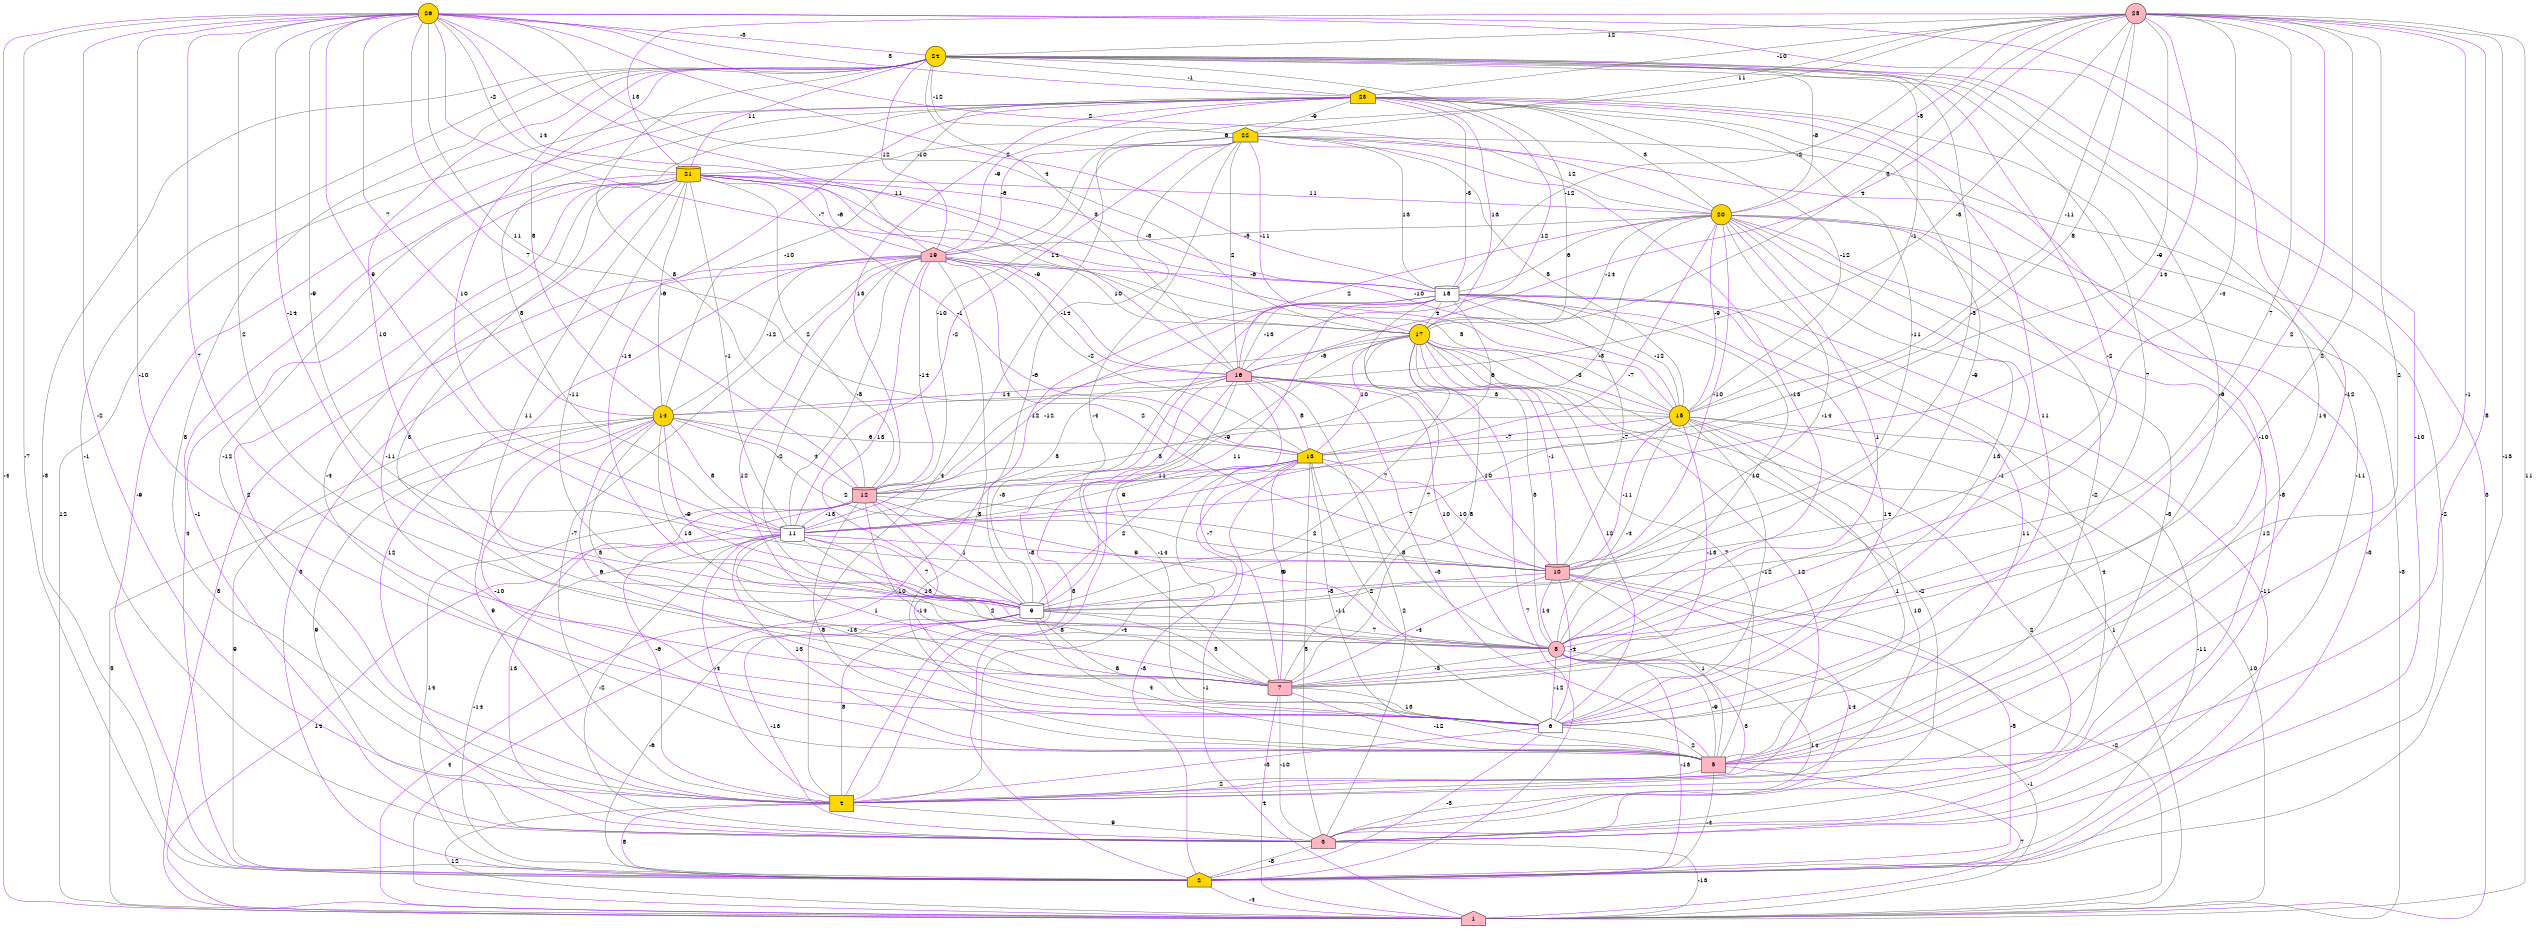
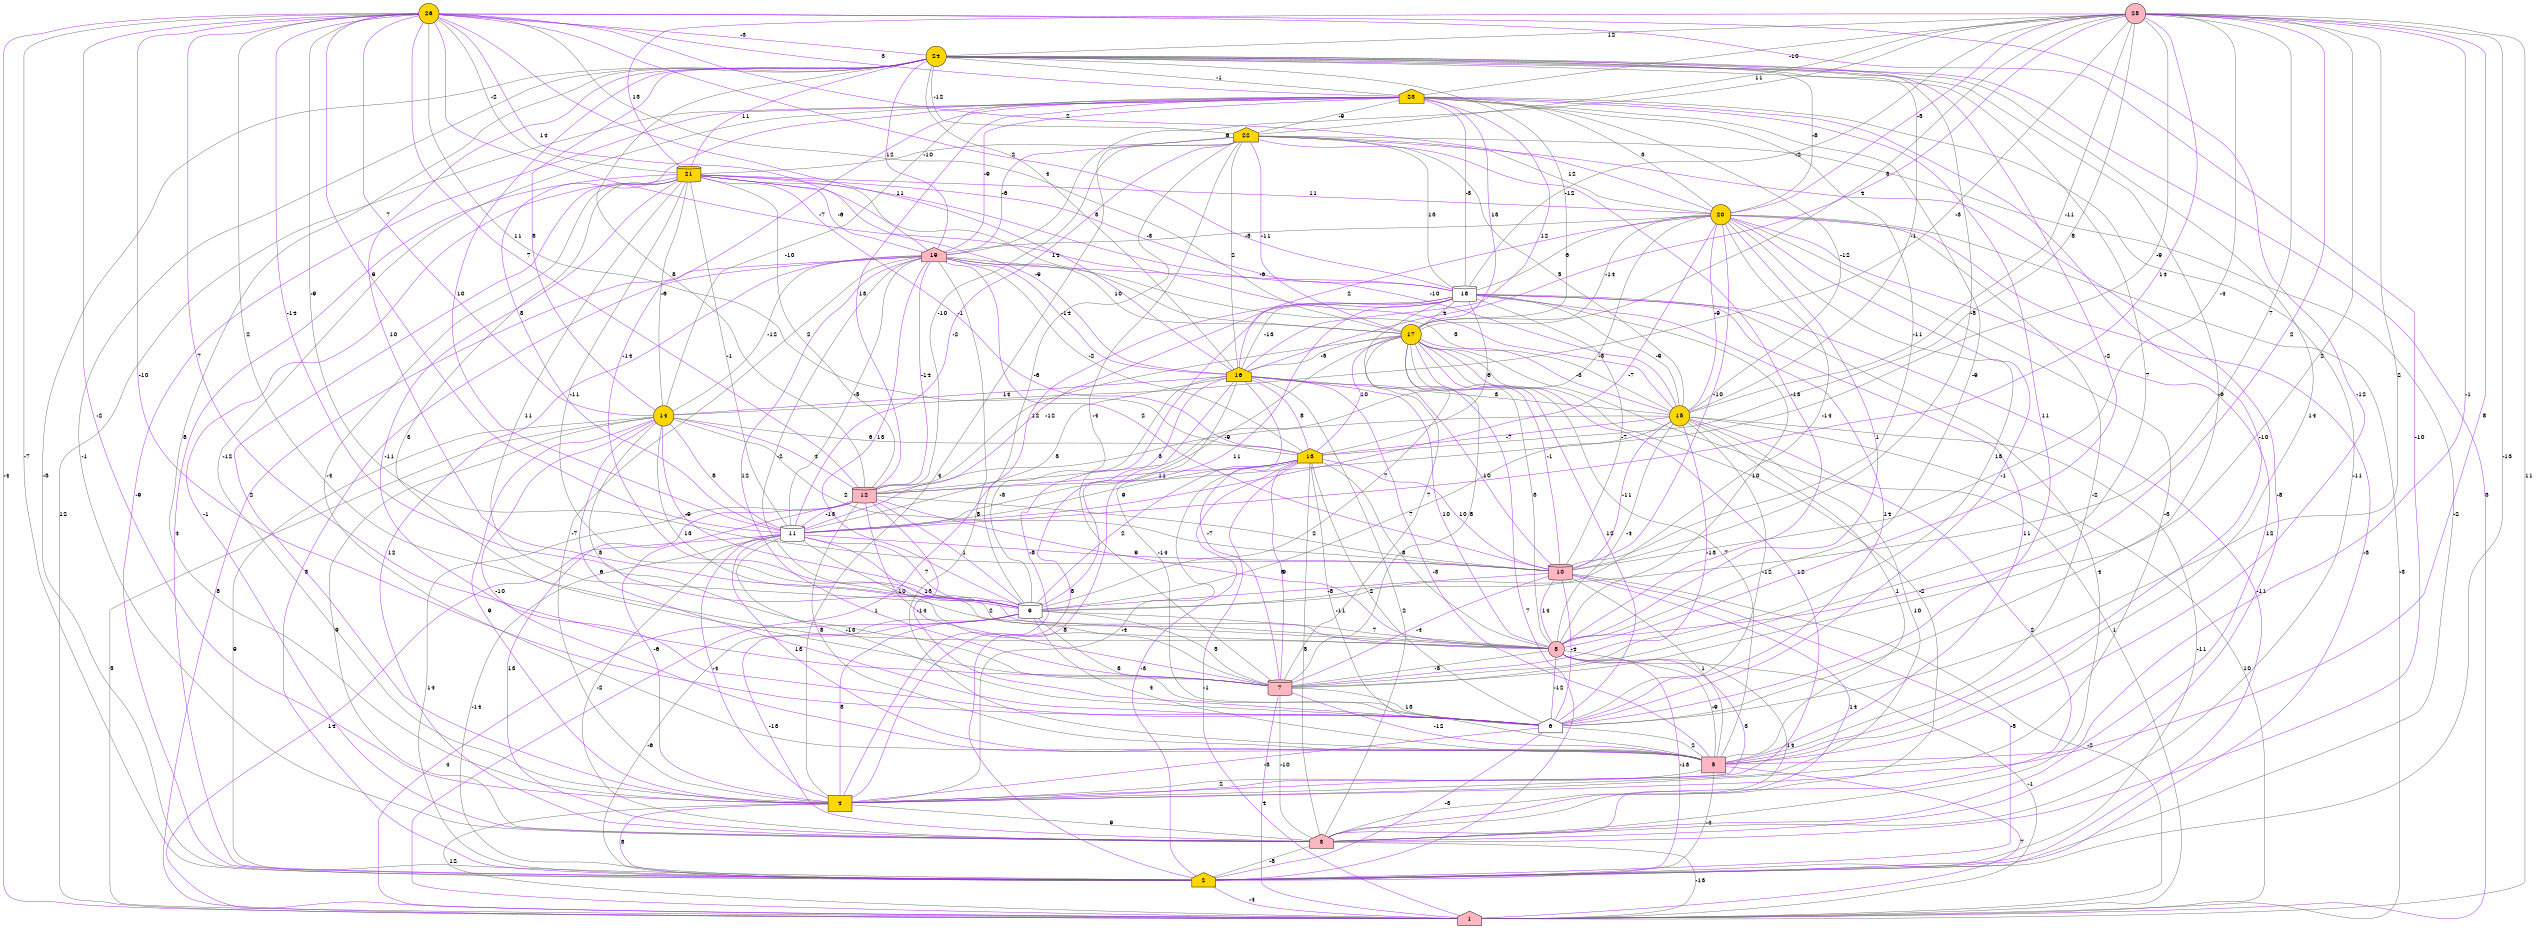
edge "23" -- "11": color gray40 -> purple
edge "18" -- "15": label "-12" -> "-9"
node "16": fillcolor lightpink -> gold
